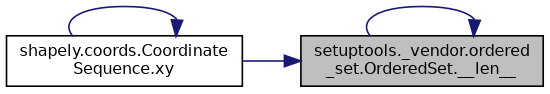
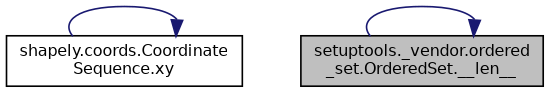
edge "shapely.coords.Coordinate Sequence.xy" -> "setuptools._vendor.ordered _set.OrderedSet.__len__": removed
